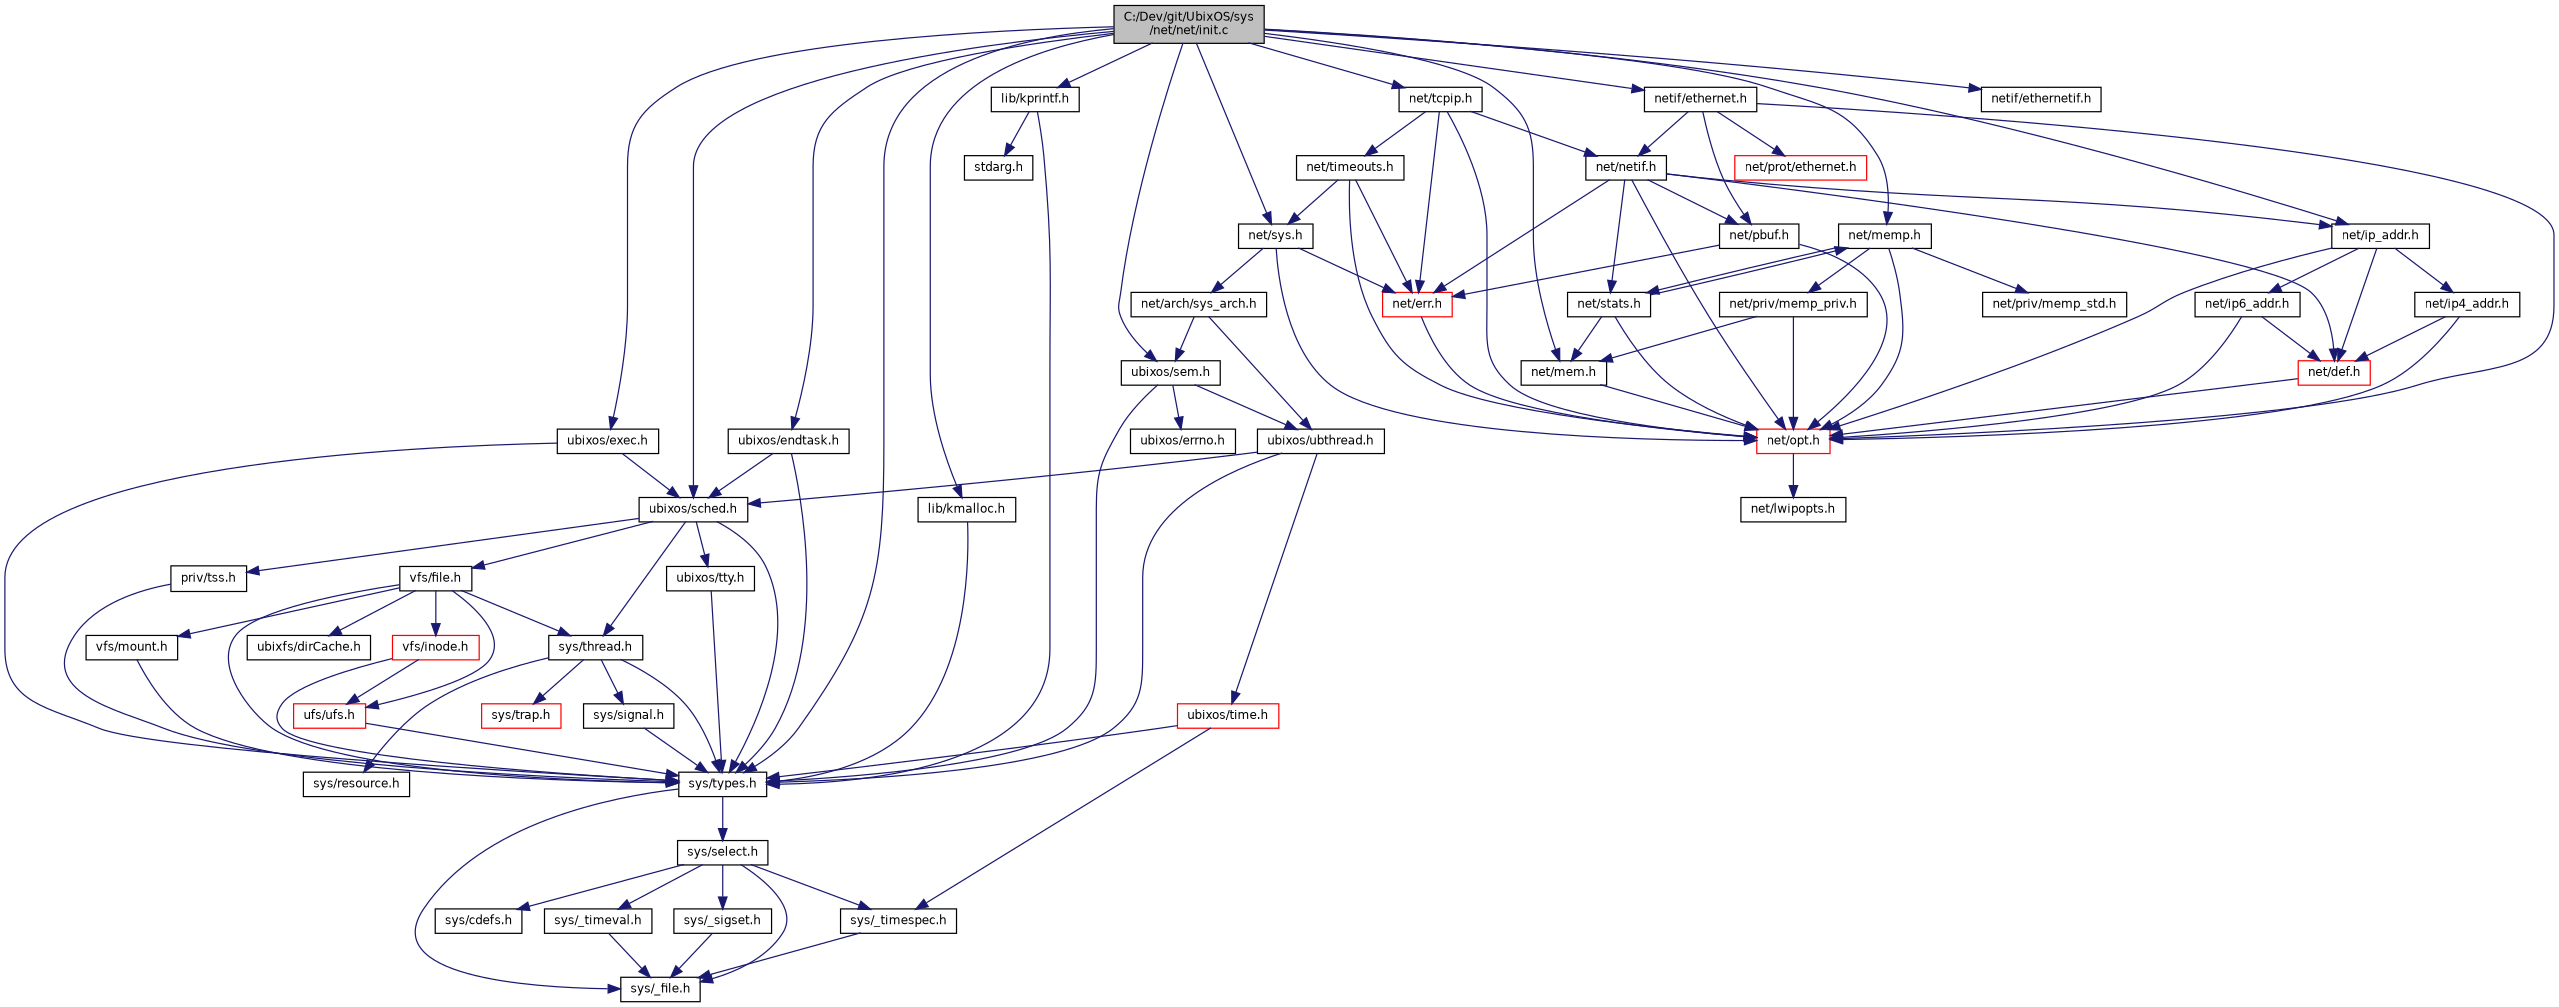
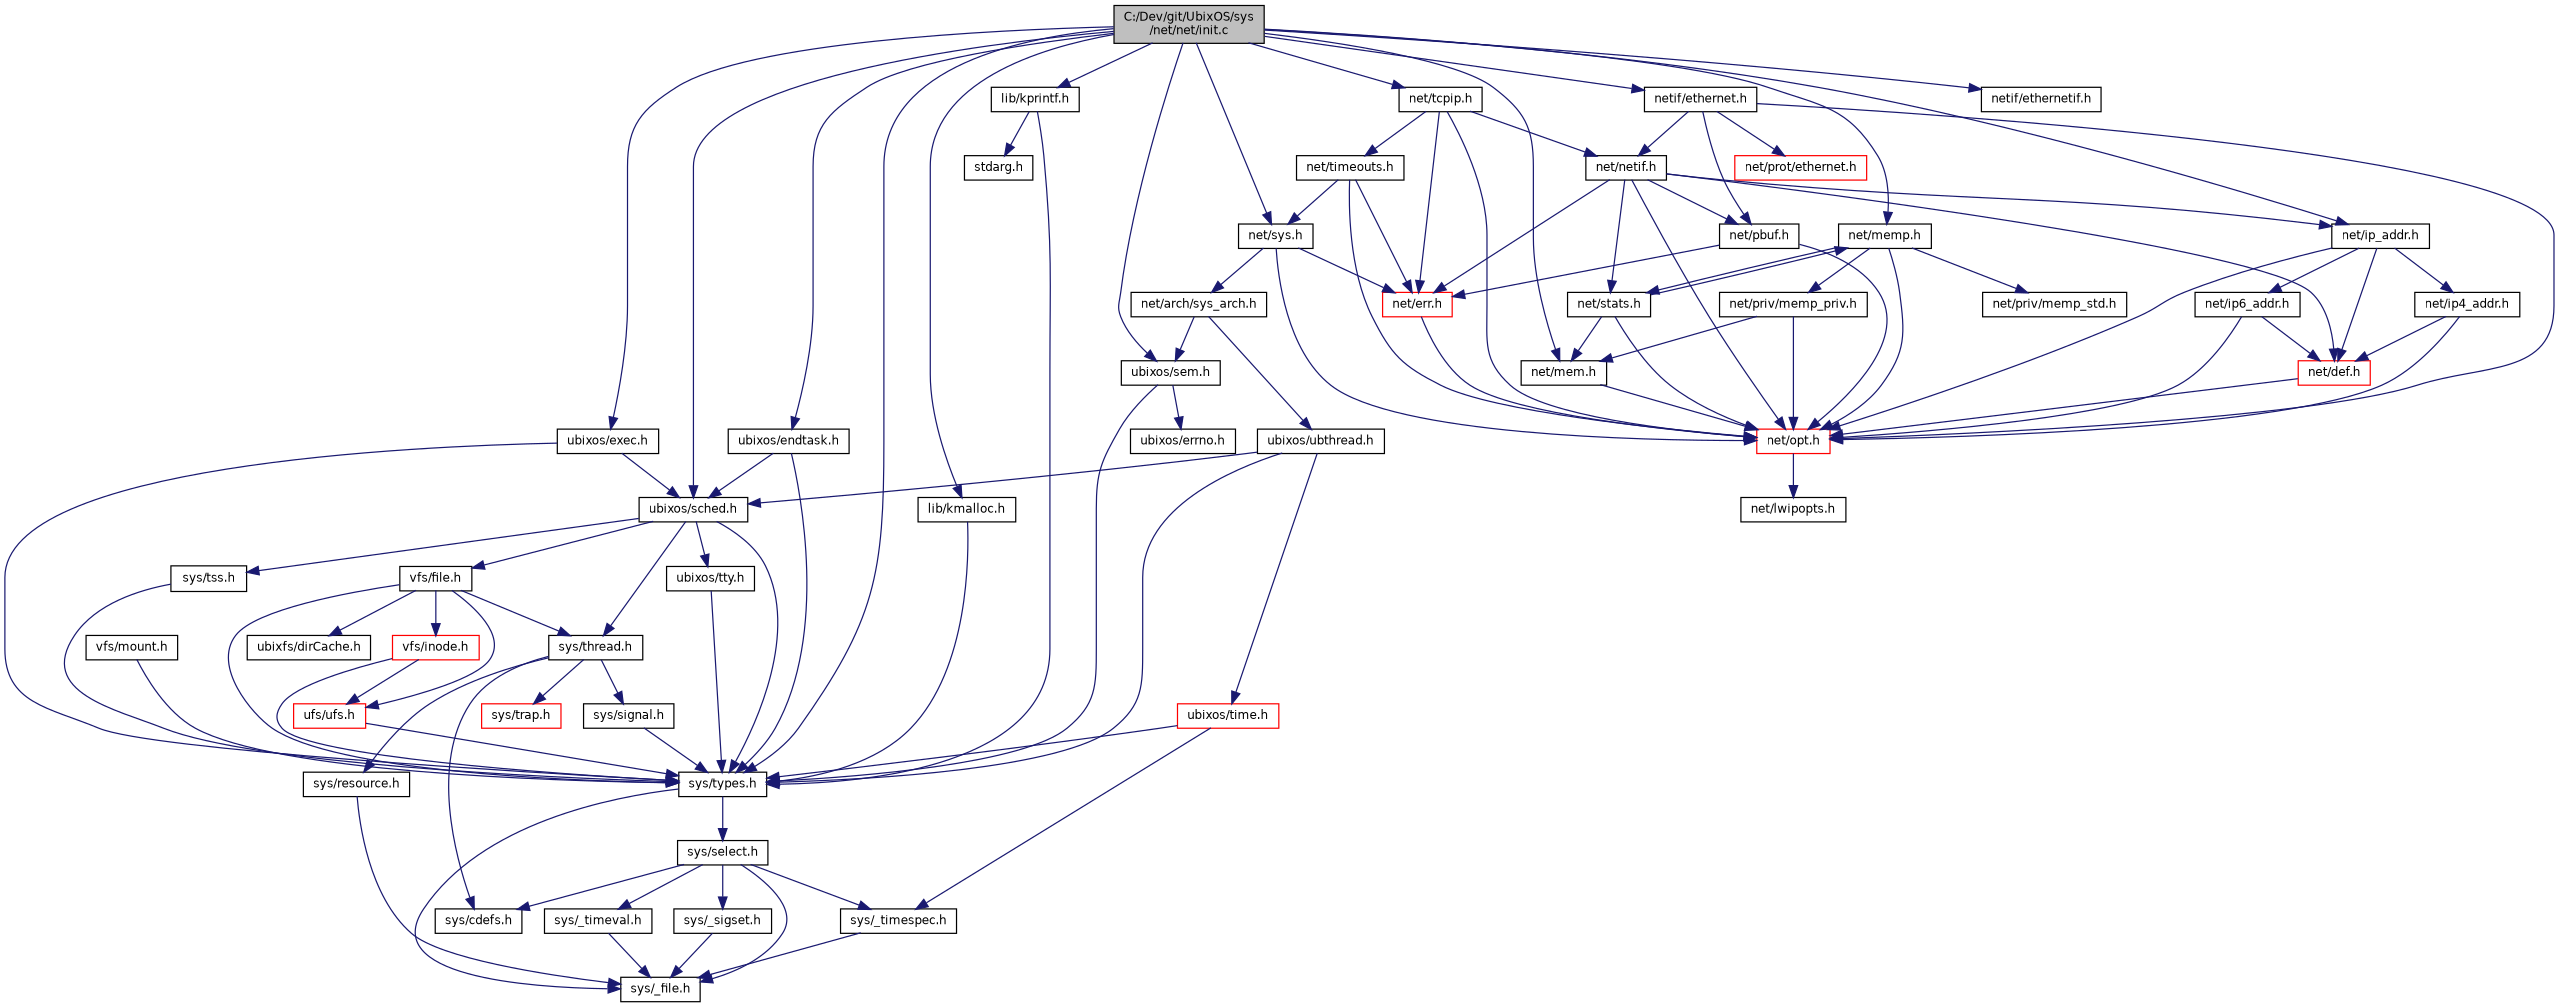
edge "ubixos/sem.h" -> "ubixos/ubthread.h": removed
node "priv/tss.h": label "priv/tss.h" -> "sys/tss.h"
edge "vfs/file.h" -> "vfs/mount.h": removed
edge "sys/thread.h" -> "sys/types.h": now "sys/thread.h" -> "sys/cdefs.h"
edge "sys/resource.h" -> "sys/_file.h": added
